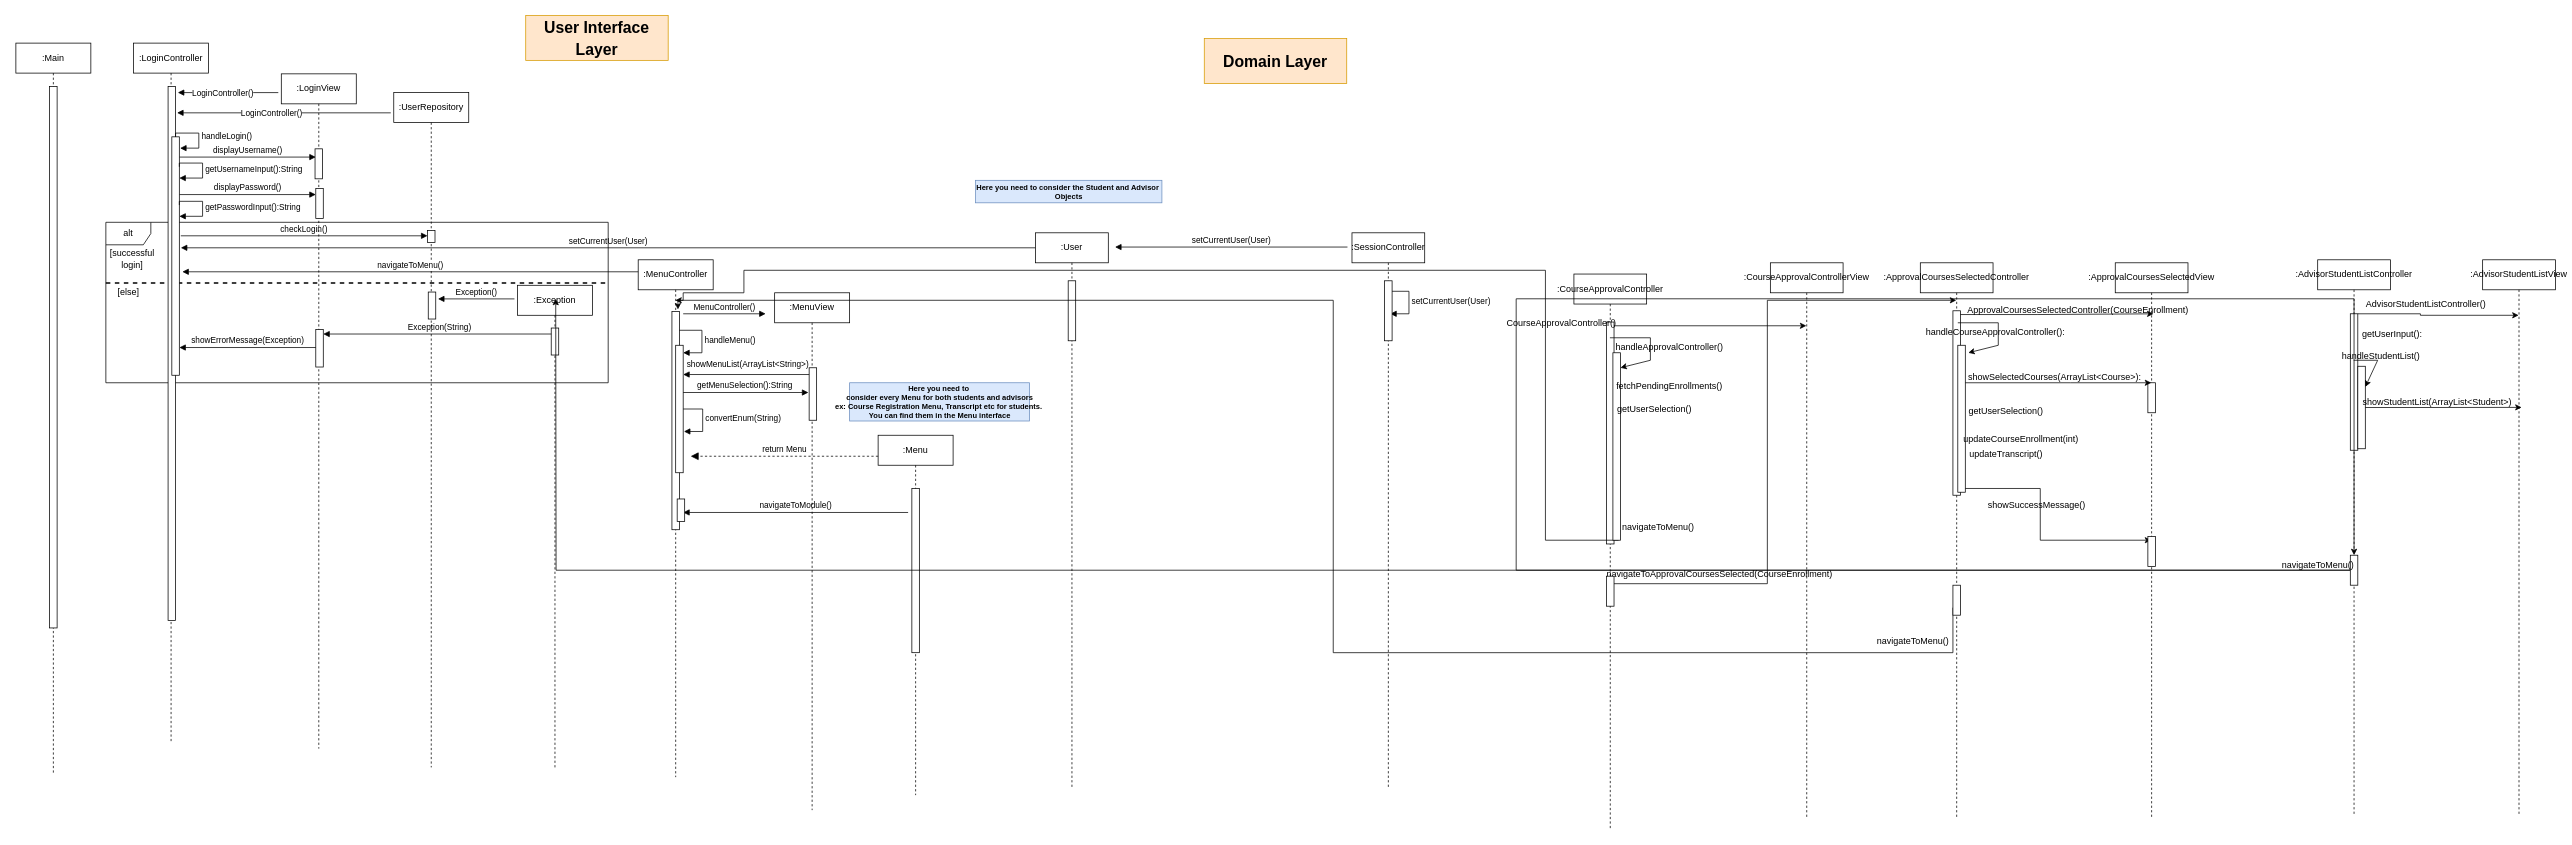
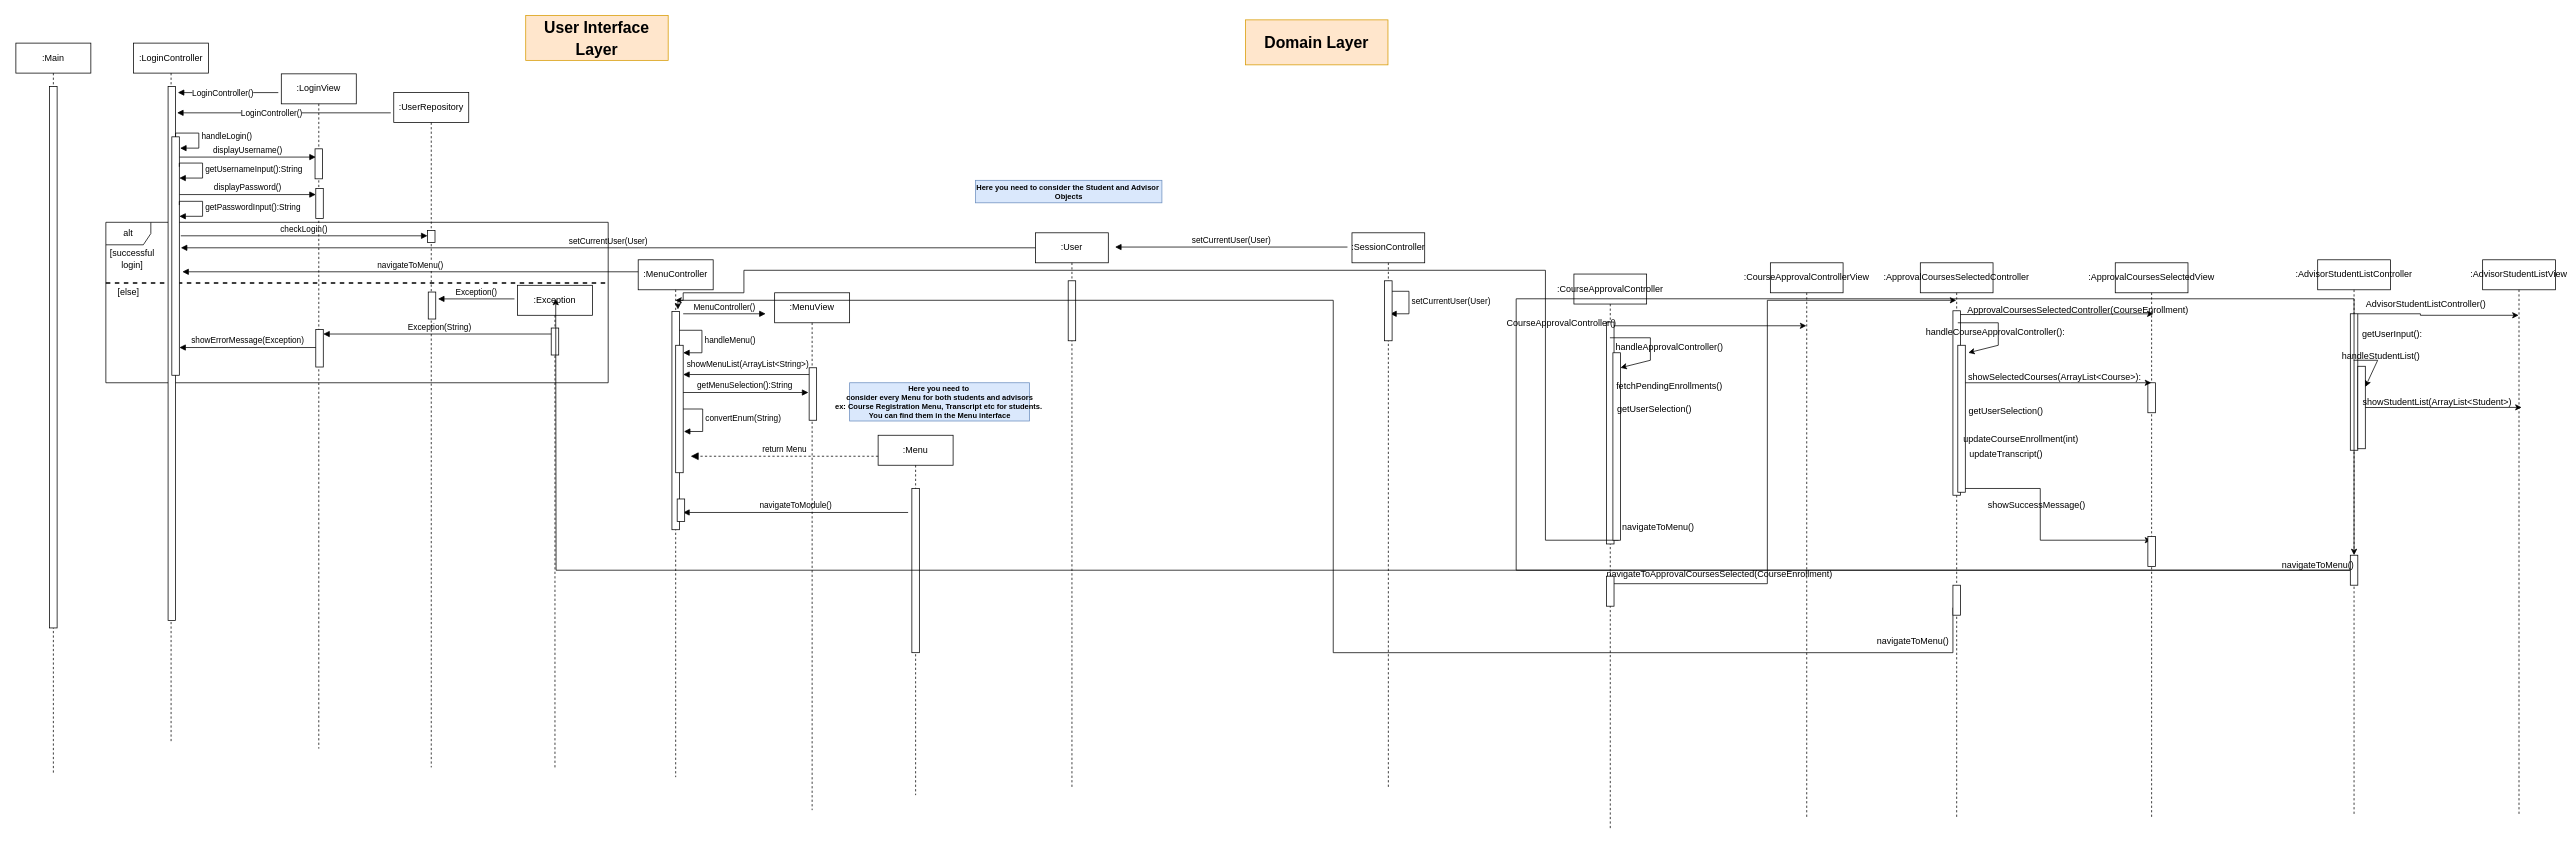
node "Domain Layer": moved (1275, 61) -> (1317, 42)
